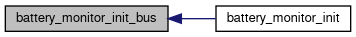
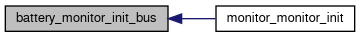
node "battery_monitor_init": label "battery_monitor_init" -> "monitor_monitor_init"
